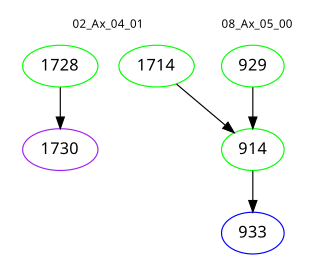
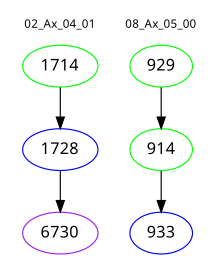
node "1728": color green -> blue
edge "1714" -> "914": now "1714" -> "1728"
node "1730": label "1730" -> "6730"
